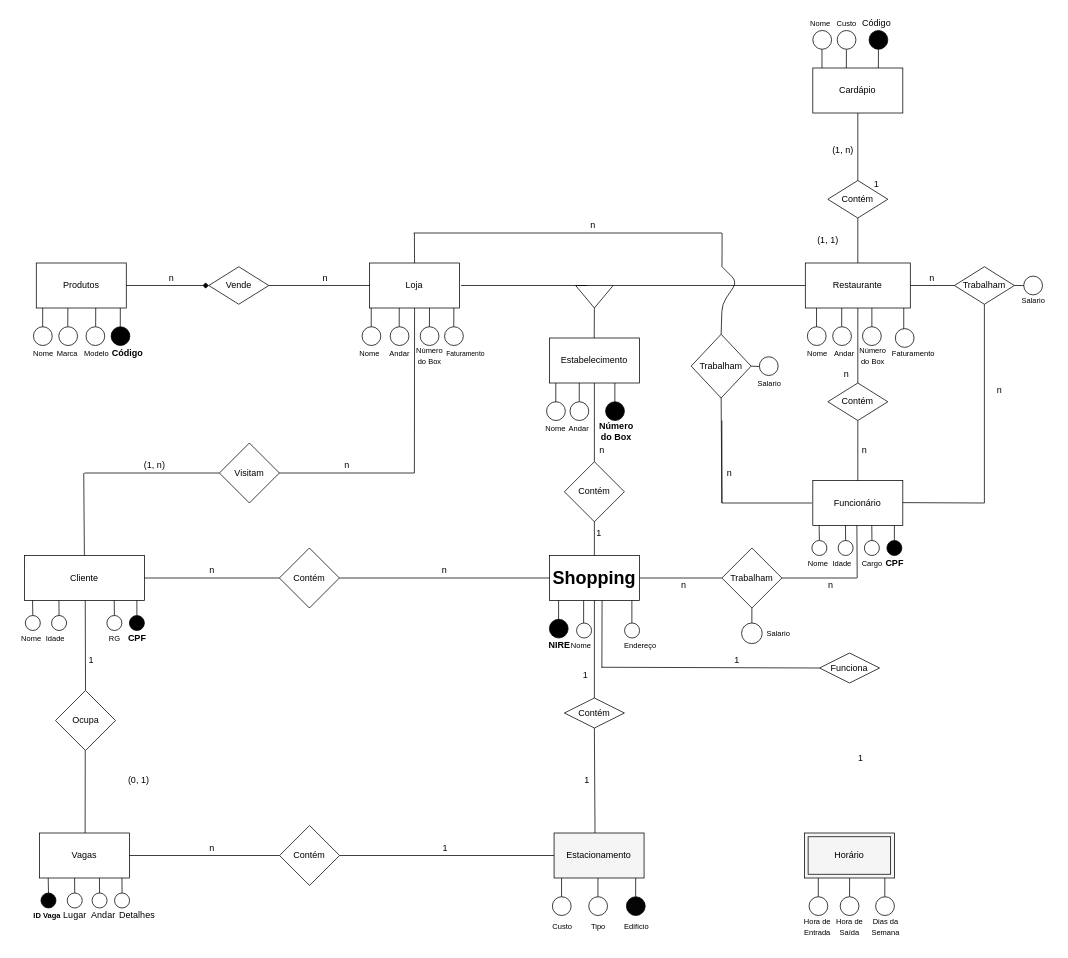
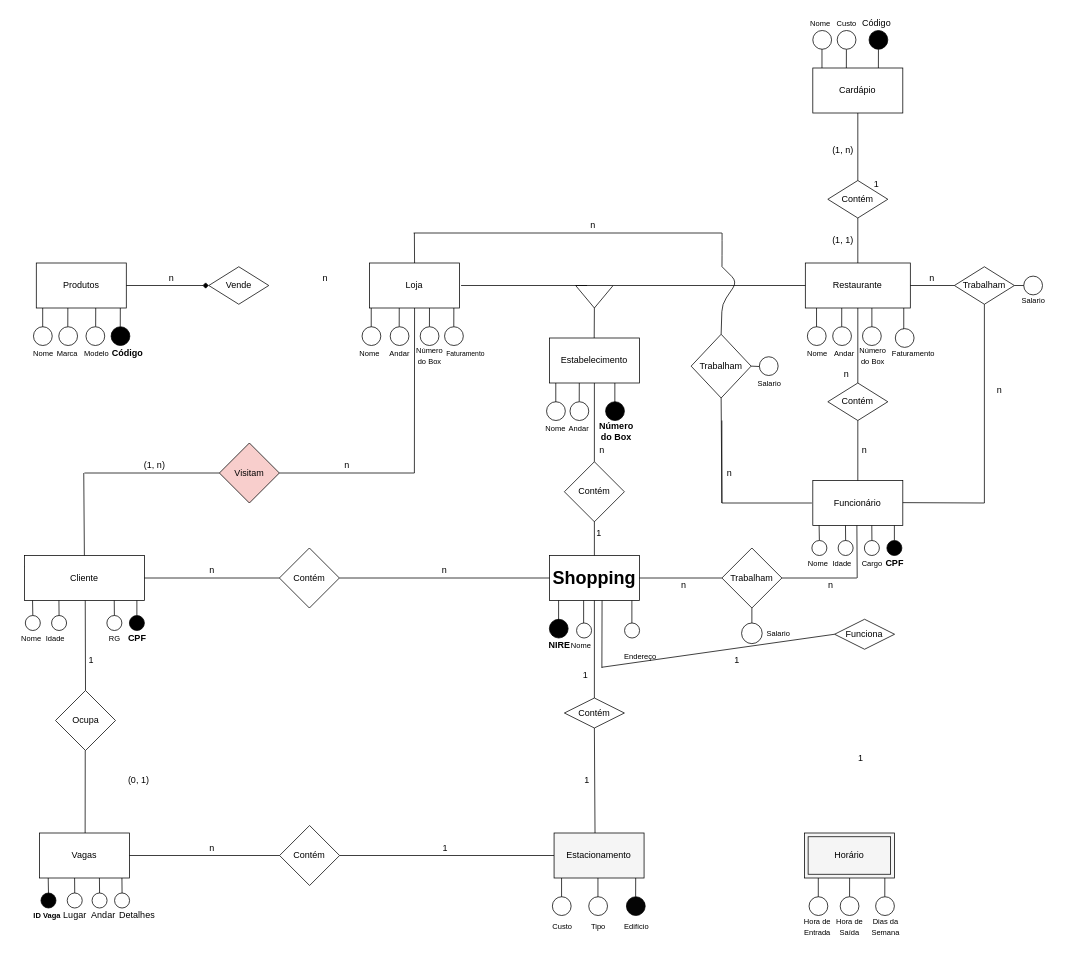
node "(1, 1)": moved (828, 240) -> (843, 240)
edge "Vende" -- "Loja": removed
node "Visitam": fillcolor #ffffff -> #f8cecc
node "Endereço": moved (640, 645) -> (640, 657)
node "Funciona": moved (850, 668) -> (865, 634)
